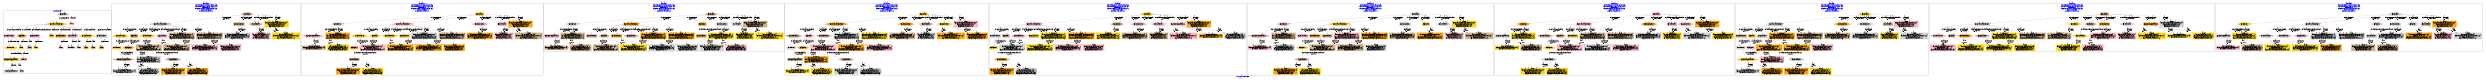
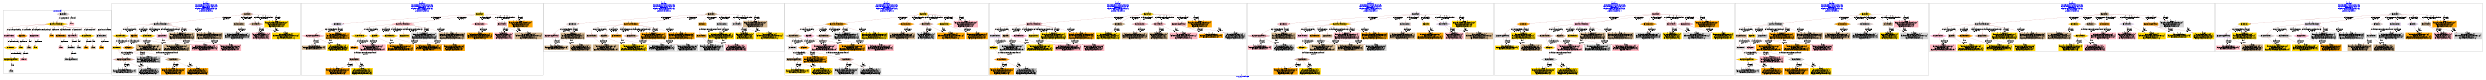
edge "E82_Actor_Appellation1" -> "author_appellation_uri": now "material_uri" -> "author_appellation_uri"
